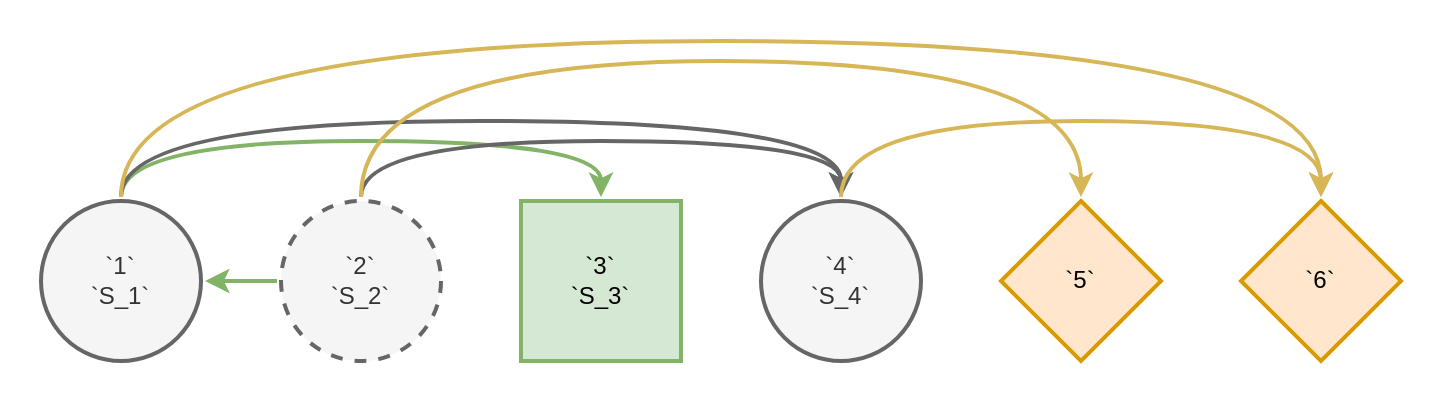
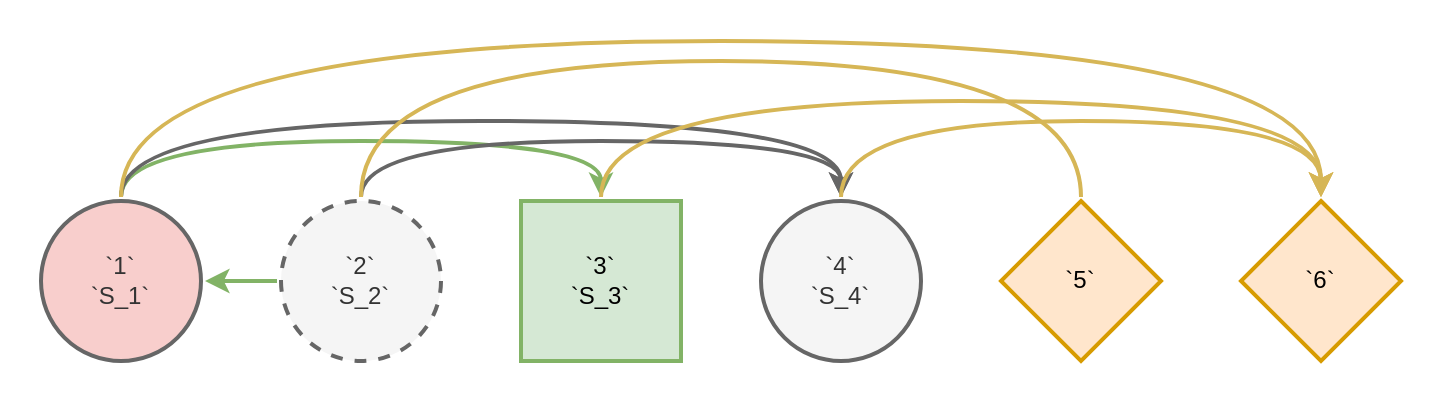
edge "`3` `S_3`" -> "`6`": added
edge "`2` `S_2`" -> "`5`": arrowhead classic -> none
node "`1` `S_1`": fillcolor #f5f5f5 -> #f8cecc
